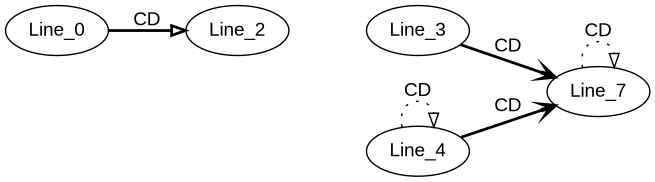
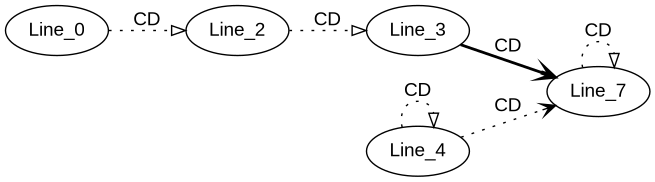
edge "Line_0" -> "Line_2": style bold -> dotted
edge "Line_2" -> "Line_3": added, label "CD"
edge "Line_4" -> "Line_7": style bold -> dotted
